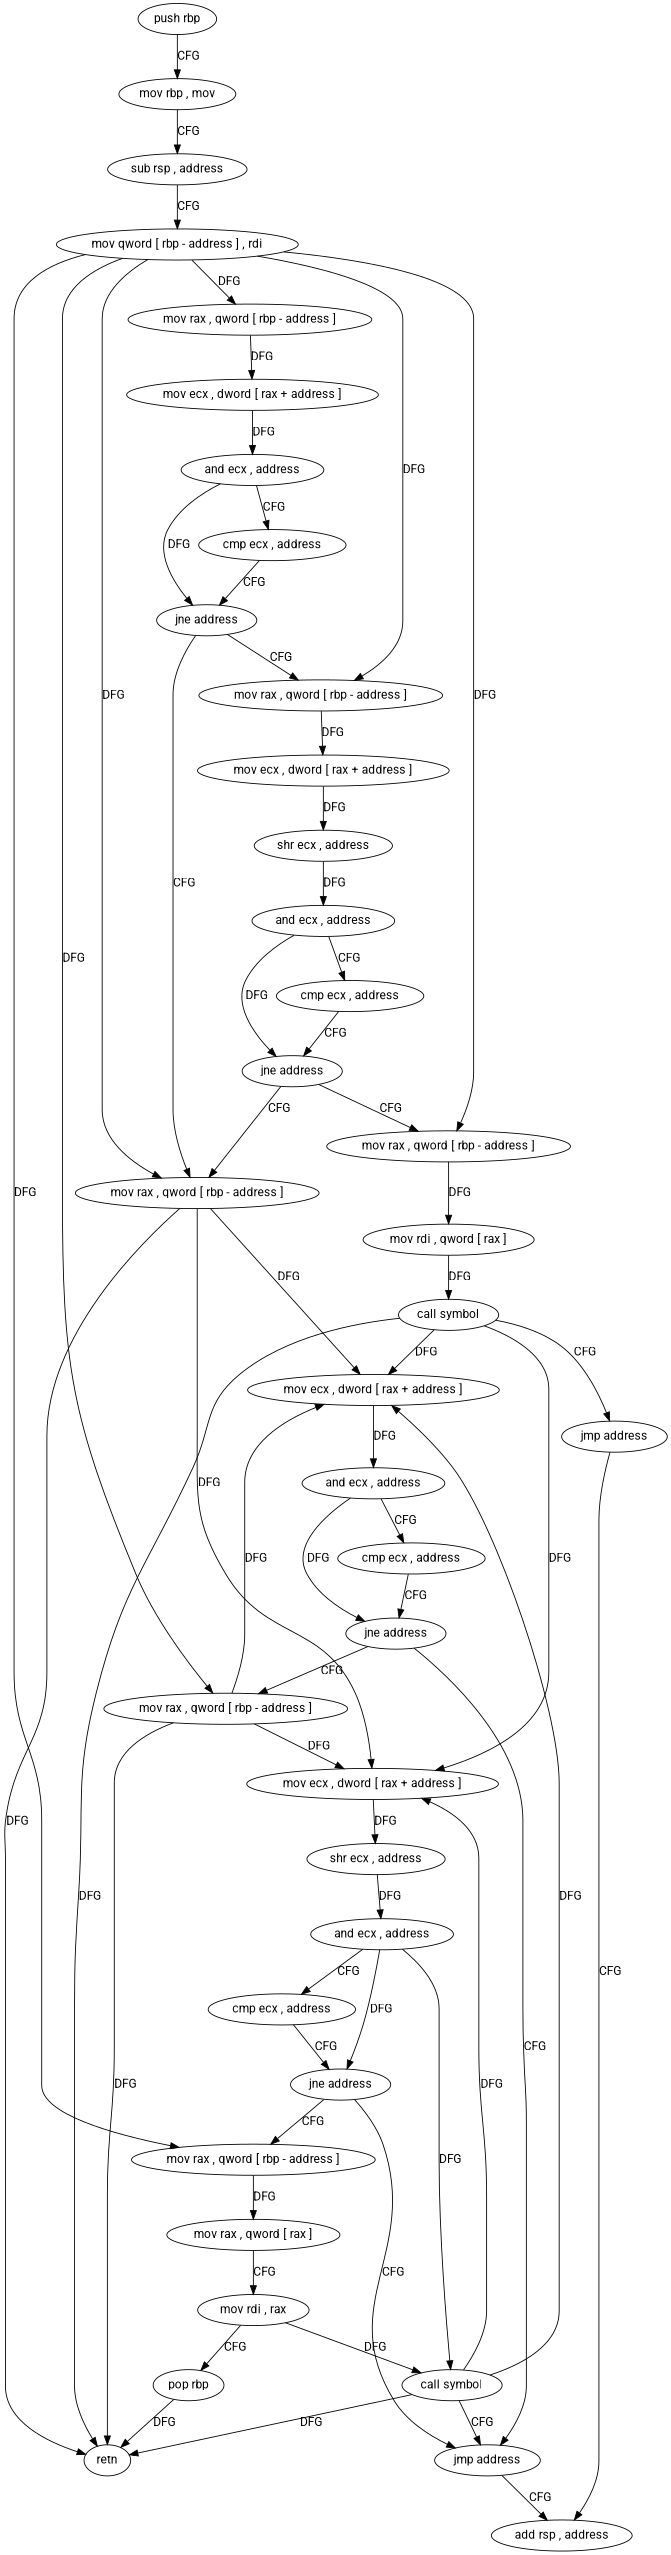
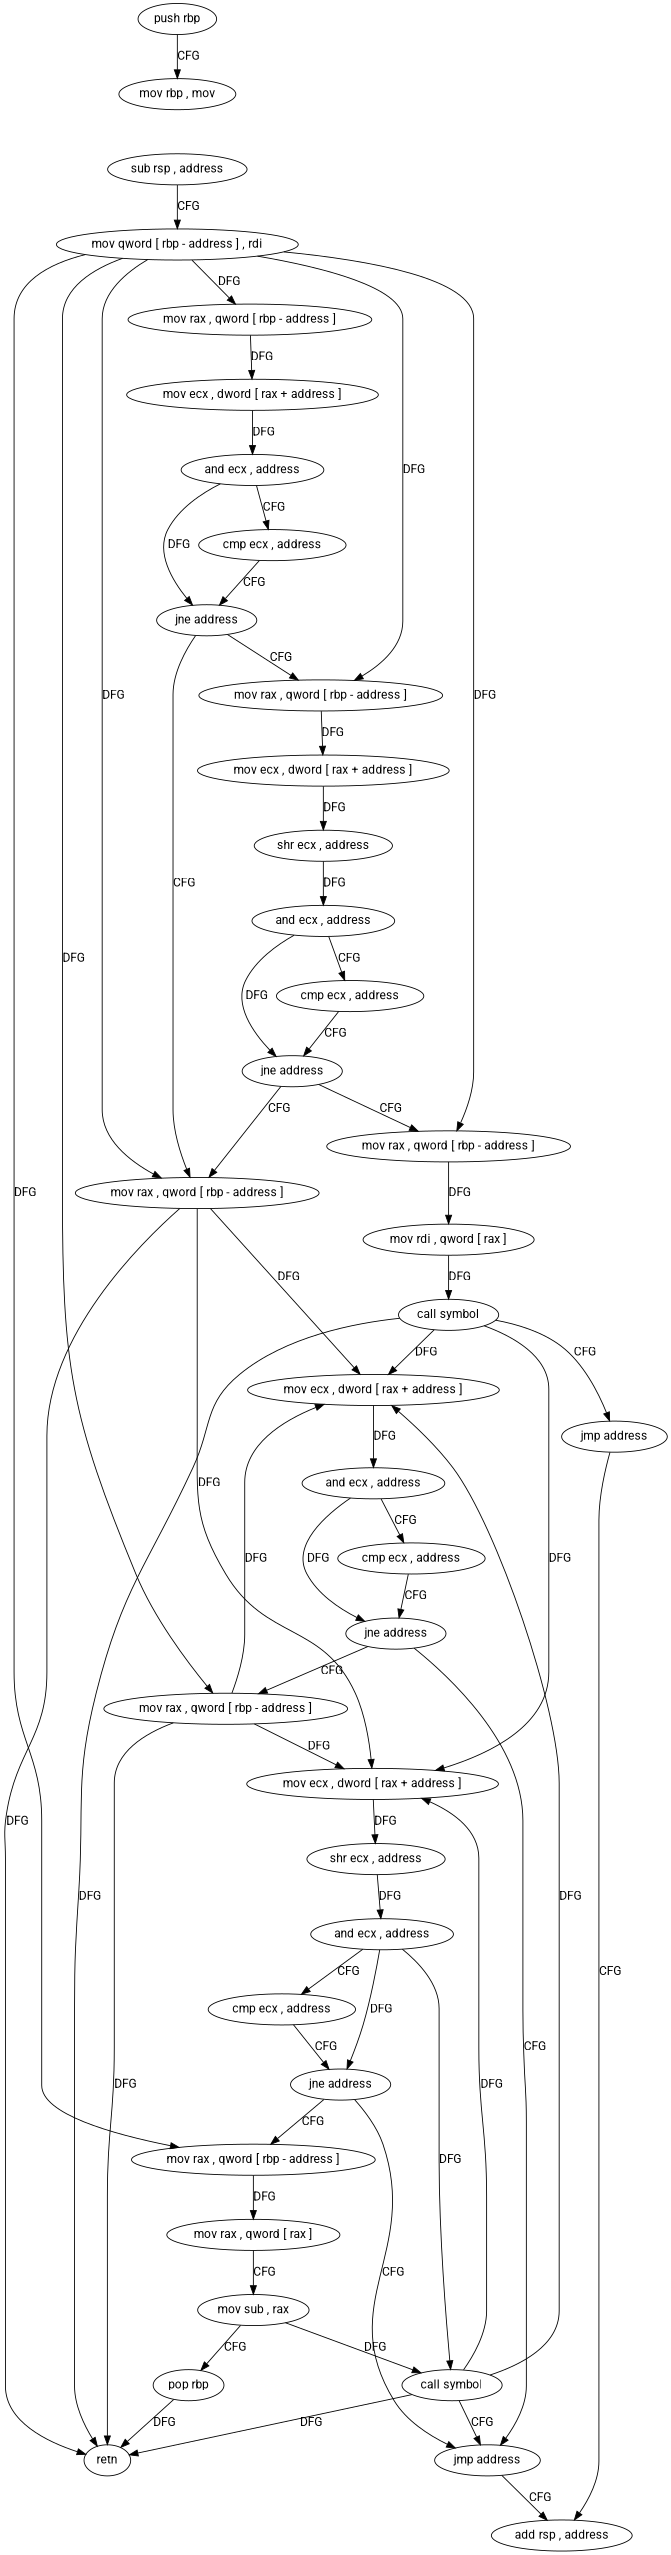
edge "mov rbp , mov" -> "sub rsp , address": removed, label "CFG"
node "mov rdi , rax": label "mov rdi , rax" -> "mov sub , rax"
